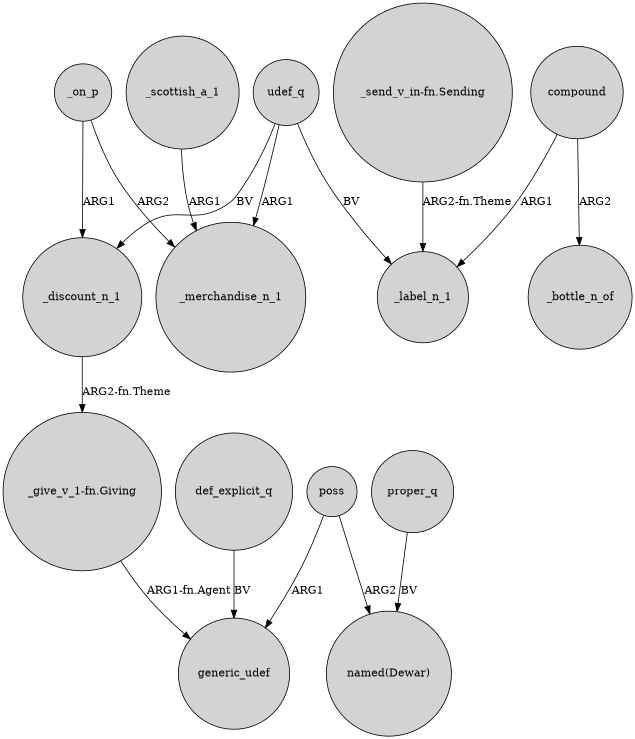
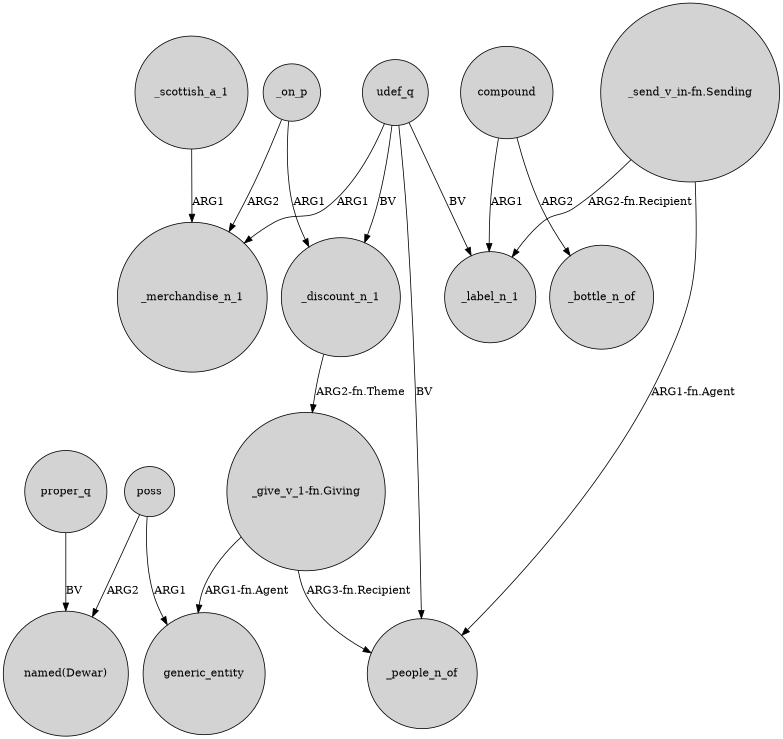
edge "_send_v_in-fn.Sending" -> "_label_n_1": label "ARG2-fn.Theme" -> "ARG2-fn.Recipient"
node "def_explicit_q": removed
node "generic_udef": label "generic_udef" -> "generic_entity"
node "_people_n_of": added
